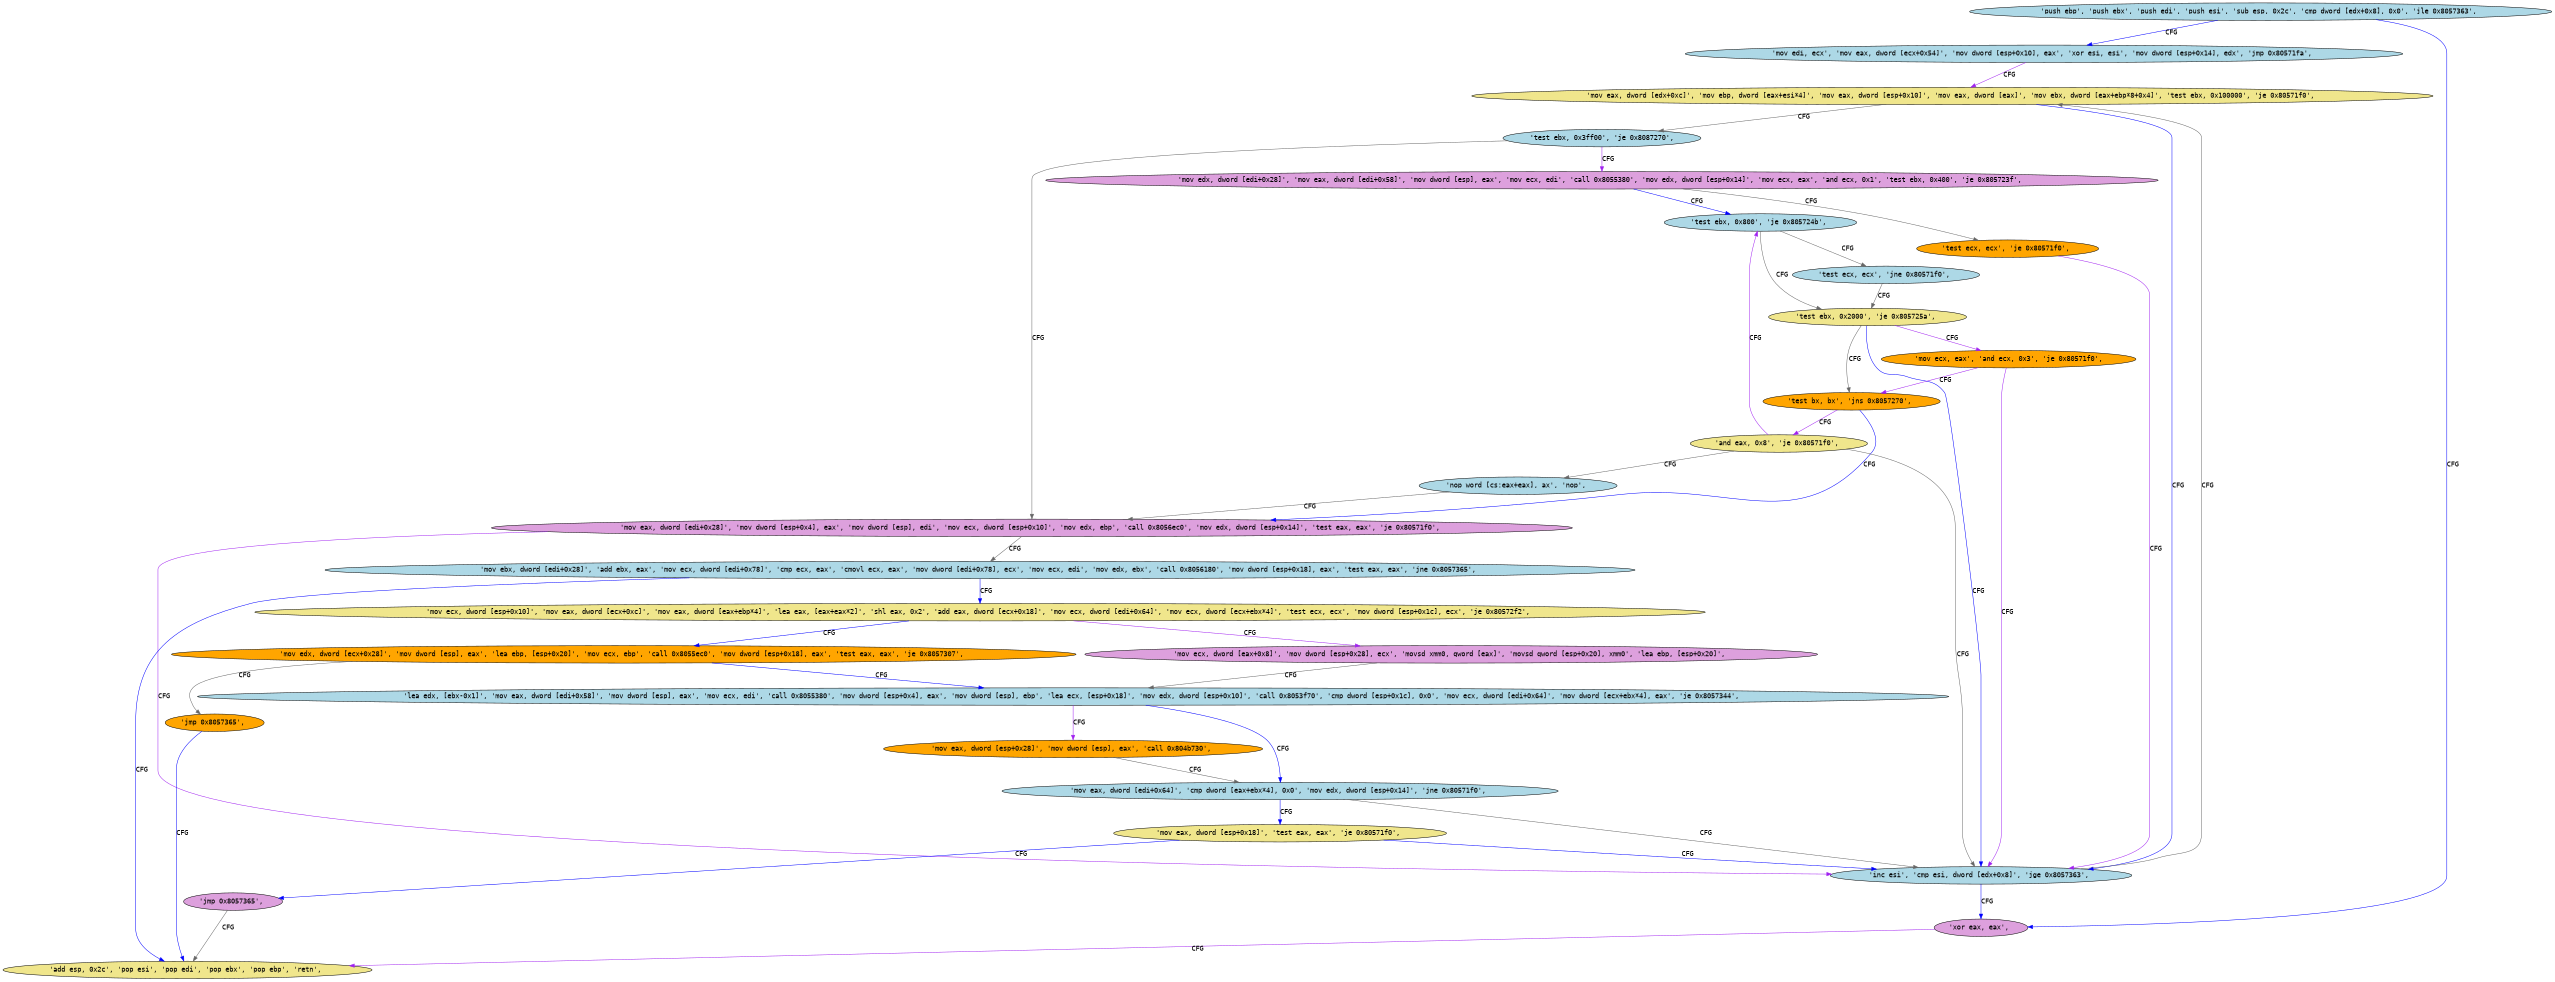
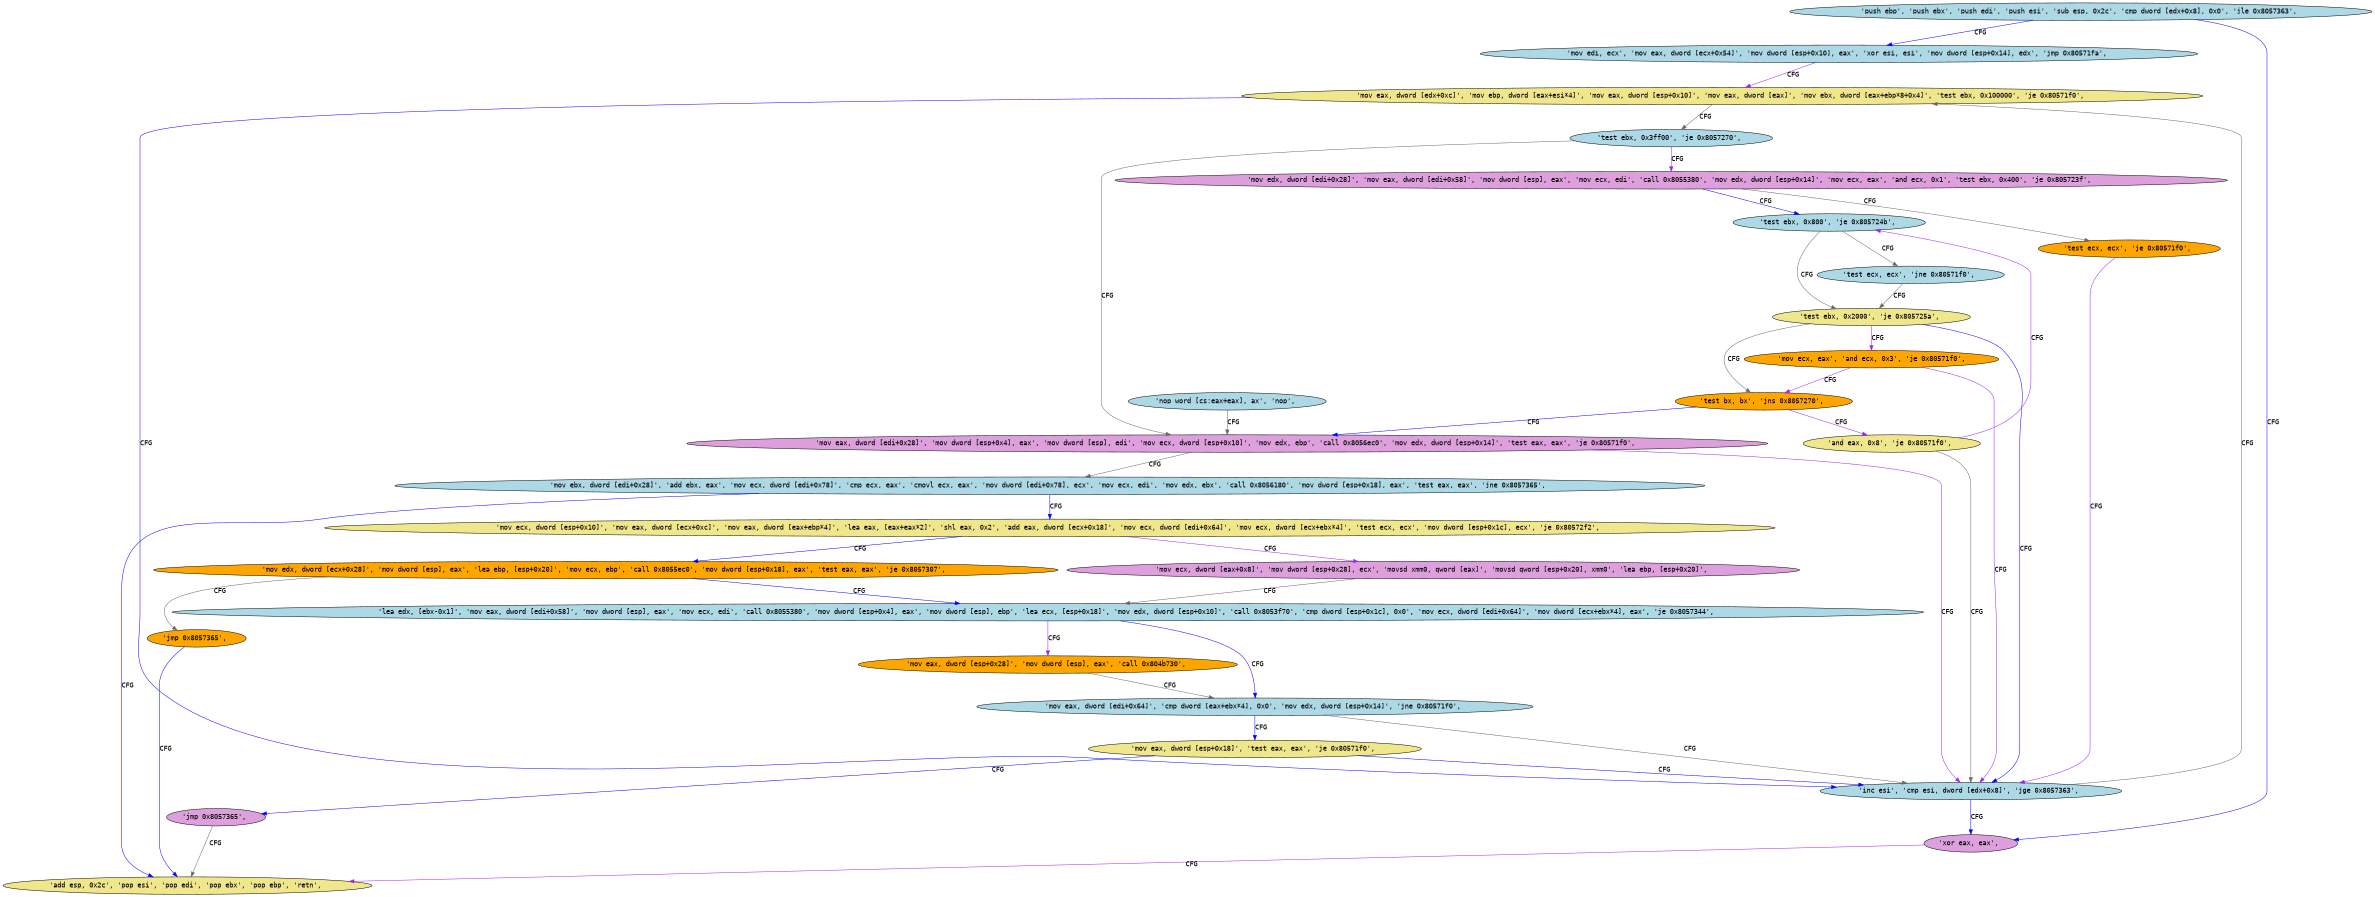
node "'test ebx, 0x3ff00', 'je 0x8087270',": label "'test ebx, 0x3ff00', 'je 0x8087270'," -> "'test ebx, 0x3ff00', 'je 0x8057270',"
edge "'and eax, 0x8', 'je 0x80571f0'," -> "'nop word [cs:eax+eax], ax', 'nop',": removed, label "CFG"
